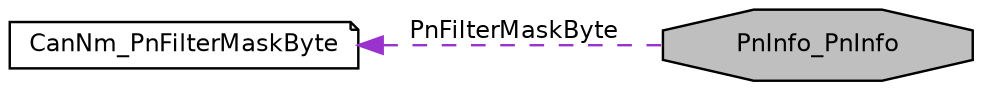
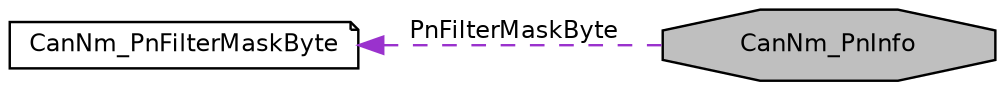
node "PnInfo_PnInfo": label "PnInfo_PnInfo" -> "CanNm_PnInfo"
